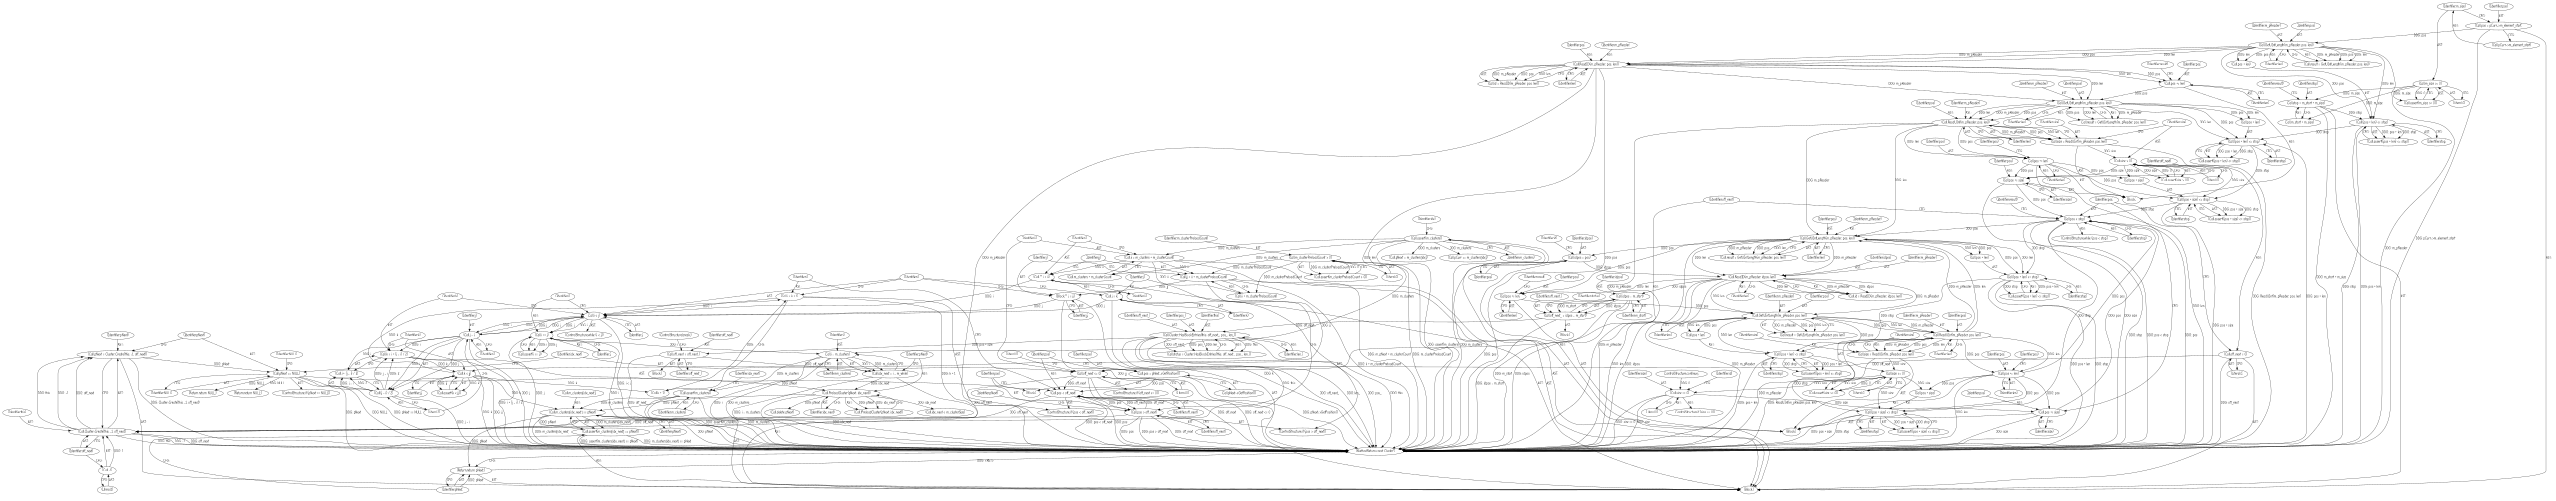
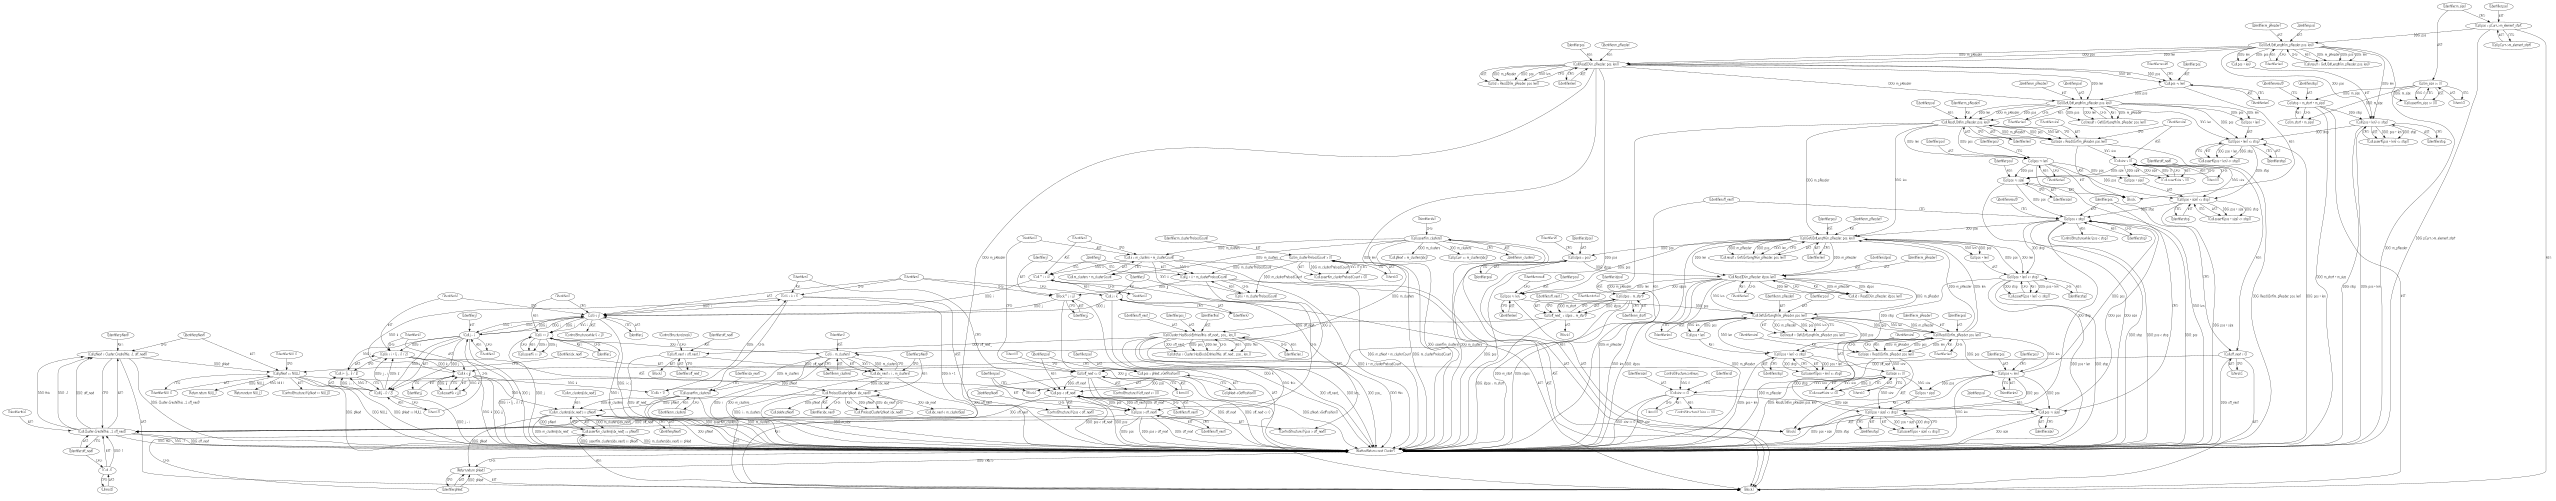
edge "(Call,pCurr->m_element_start)" -> "(Identifier,m_size)": now "(Call,pCurr->m_element_start)" -> "(Call,pos = pCurr->m_element_start)"
edge "(Call,Cluster::HasBlockEntries(this, off_next_, pos_, len_))" -> "(Call,off_next = off_next_)": label "DDG: pos + size" -> "DDG: off_next_"
node "(Call,idx_next = i - m_while)": label "(Call,idx_next = i - m_while)" -> "(Call,idx_next = i - m_clusters)"
edge "(Call,PreloadCluster(pNext, idx_next))" -> "(MethodReturn,const Cluster*)": label "DDG: idx_next" -> "DDG: m_size"
